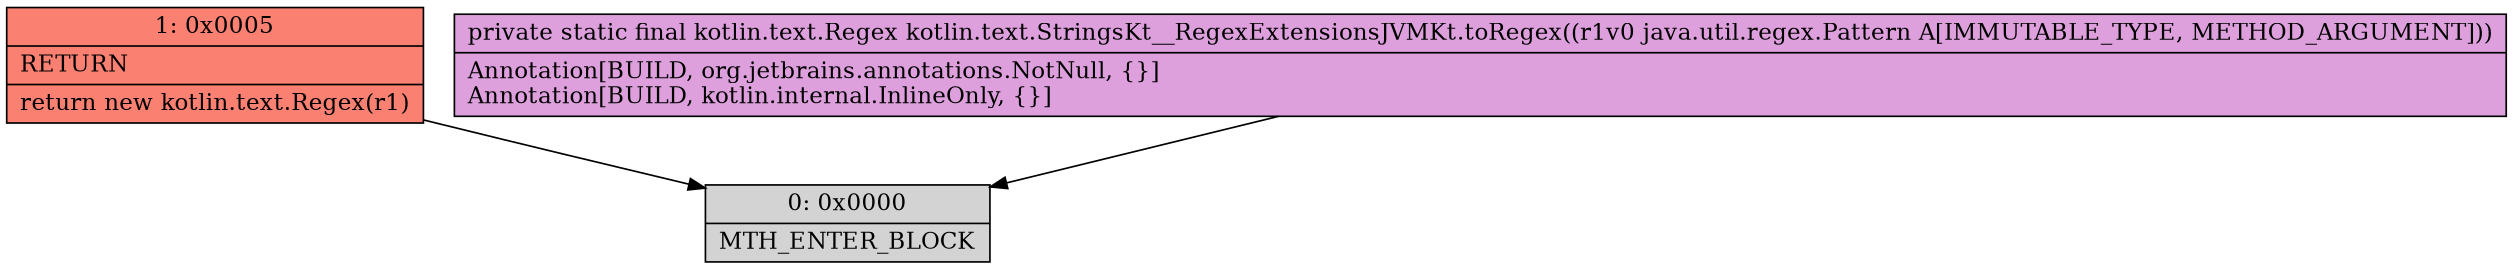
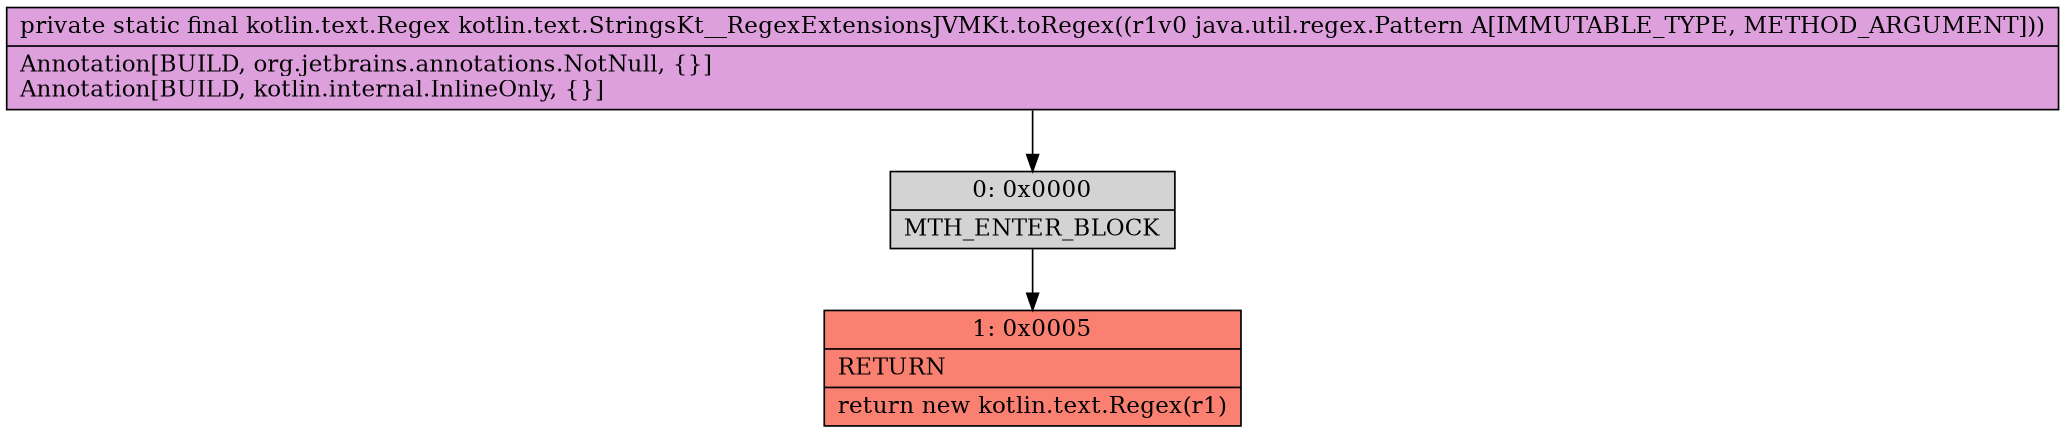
edge "1: 0x0005" -> "0: 0x0000": reversed
